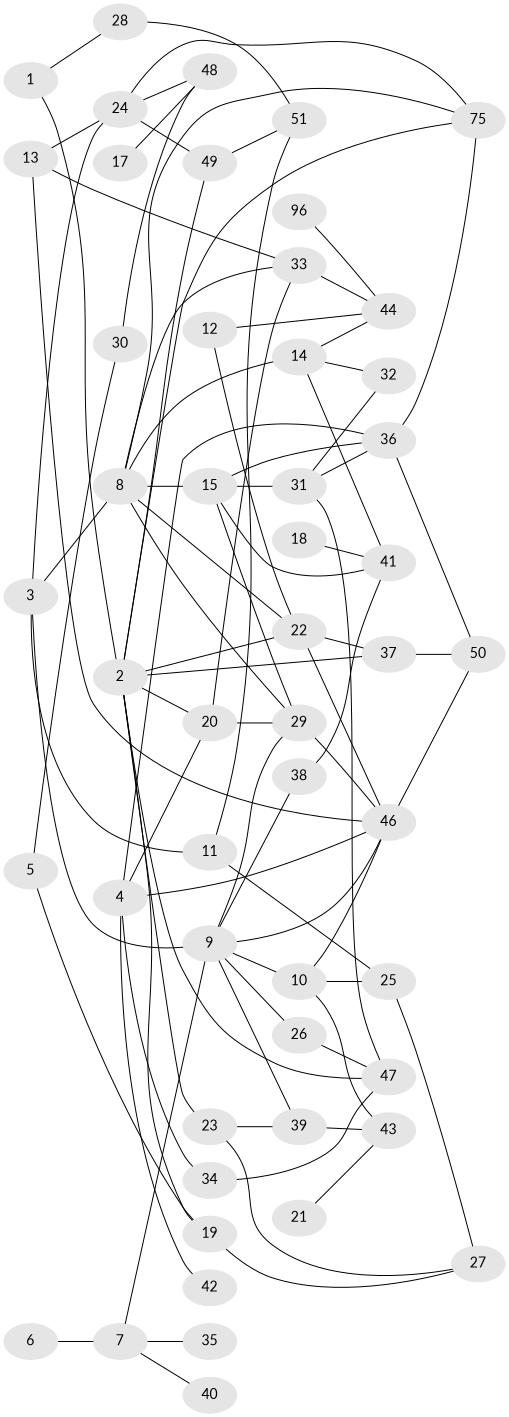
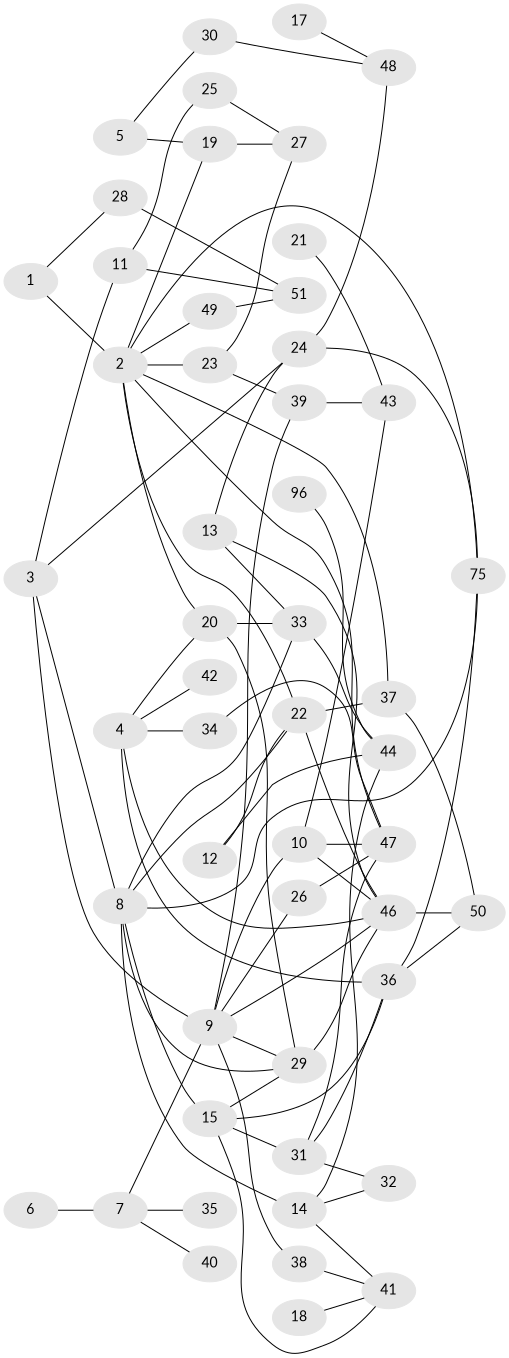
edge "24" -- "49": removed
edge "10" -- "25": now "10" -- "47"
